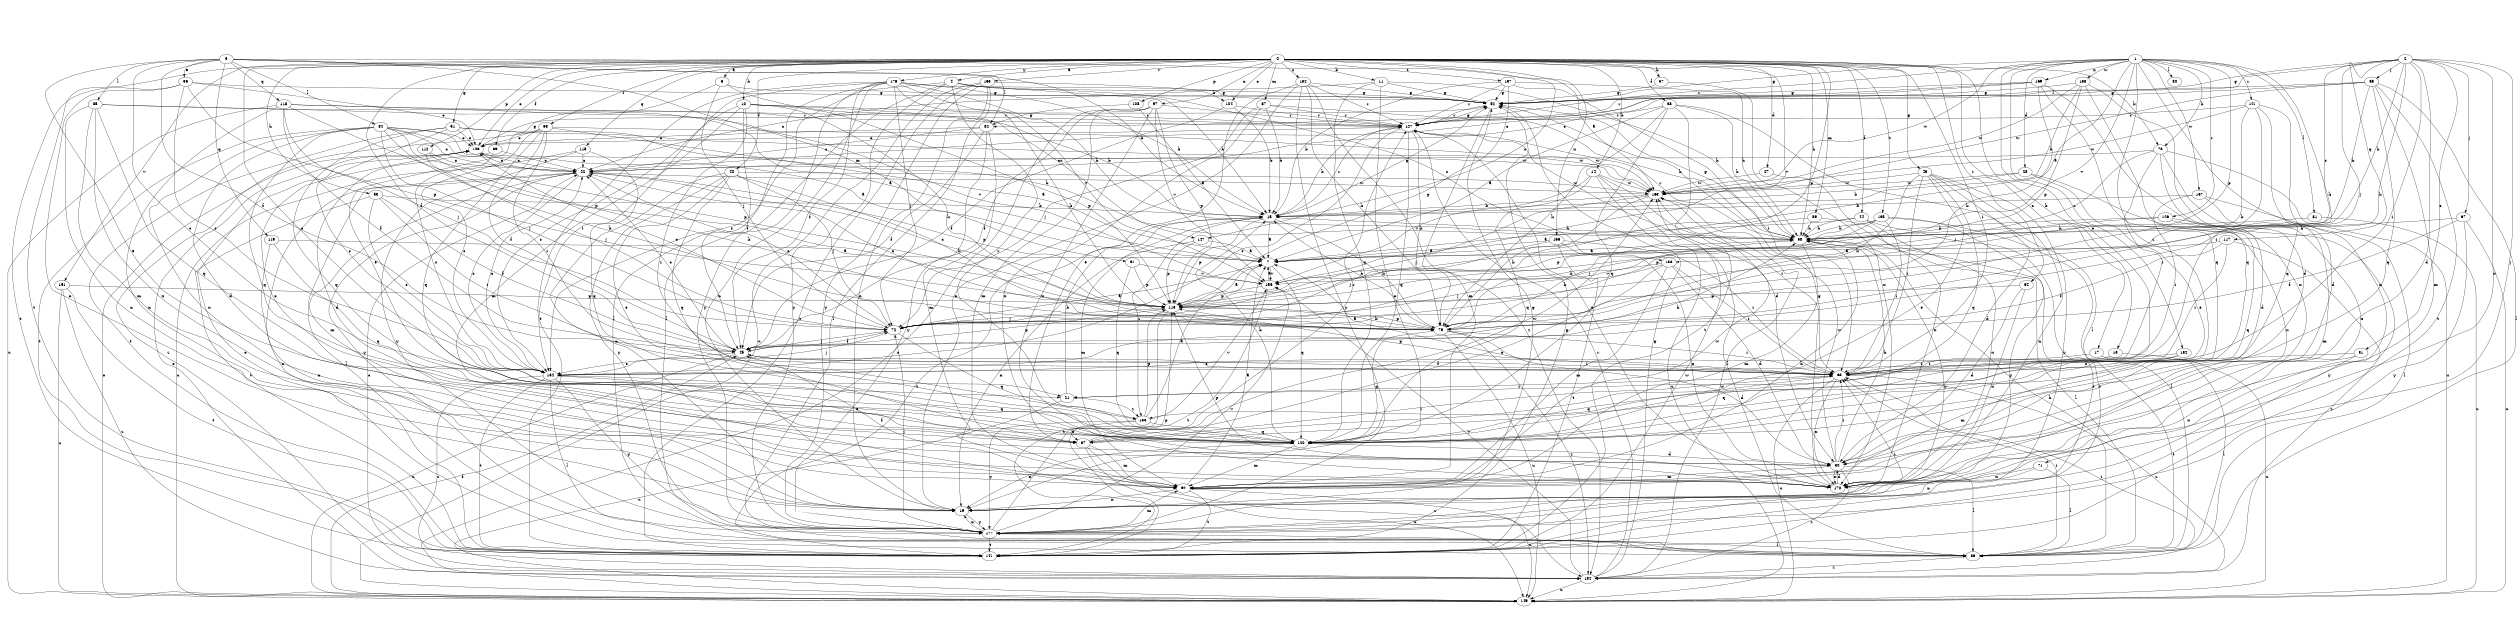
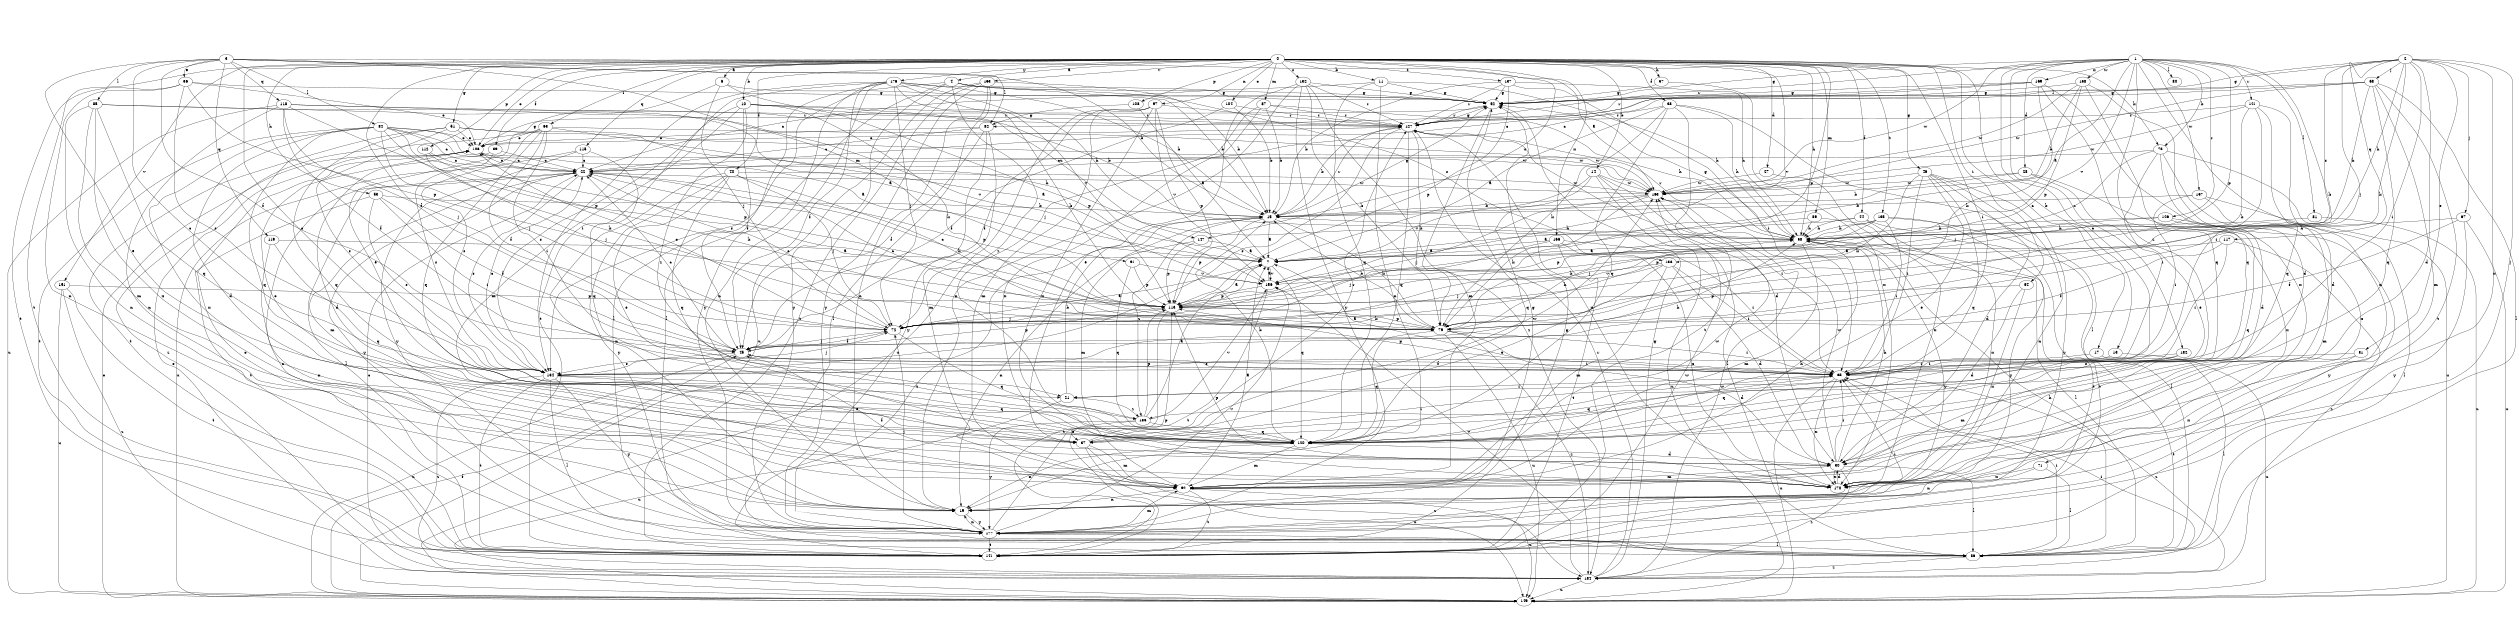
edge "153" -> "104": now "153" -> "15"
edge "170" -> "52": removed, label "g"
